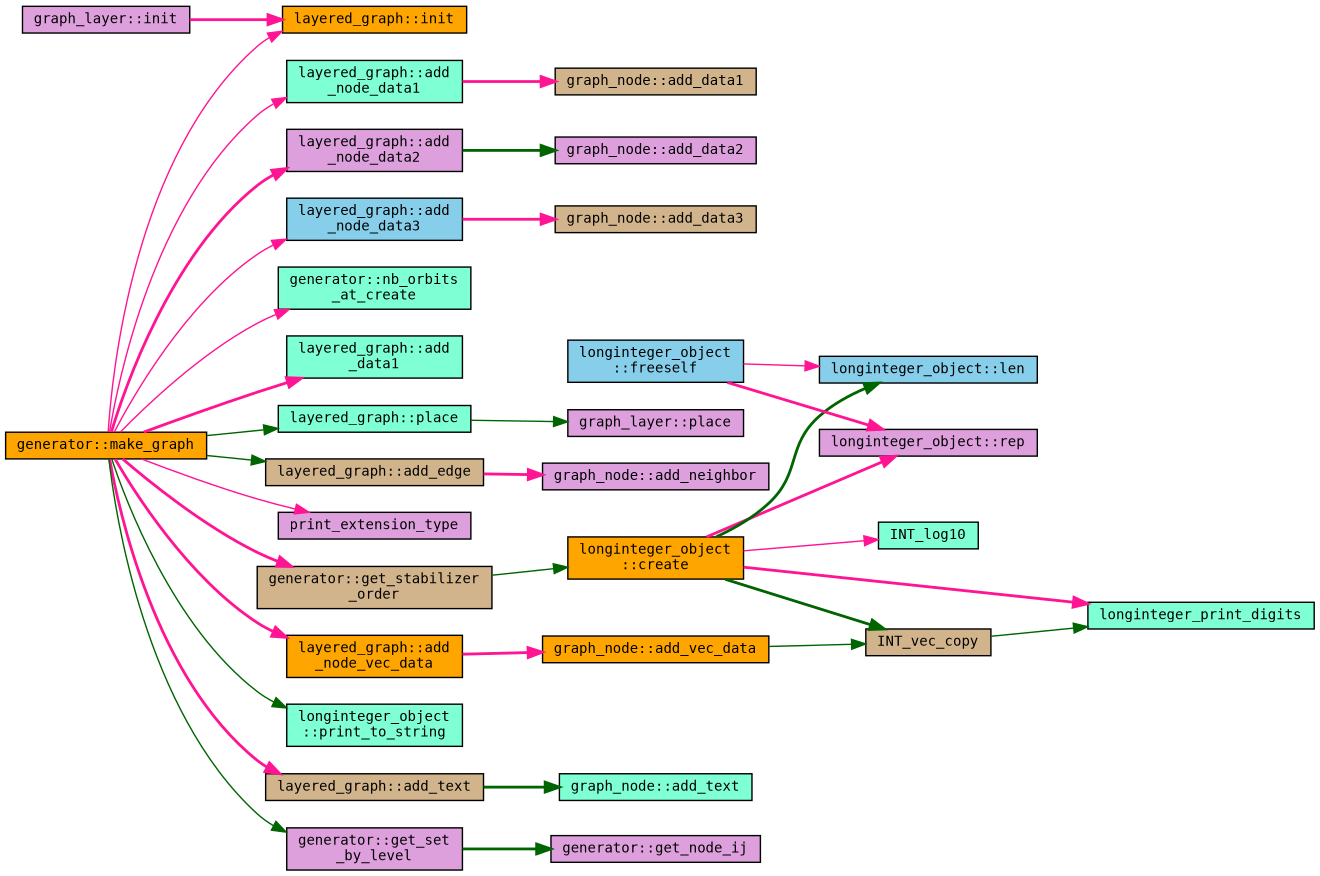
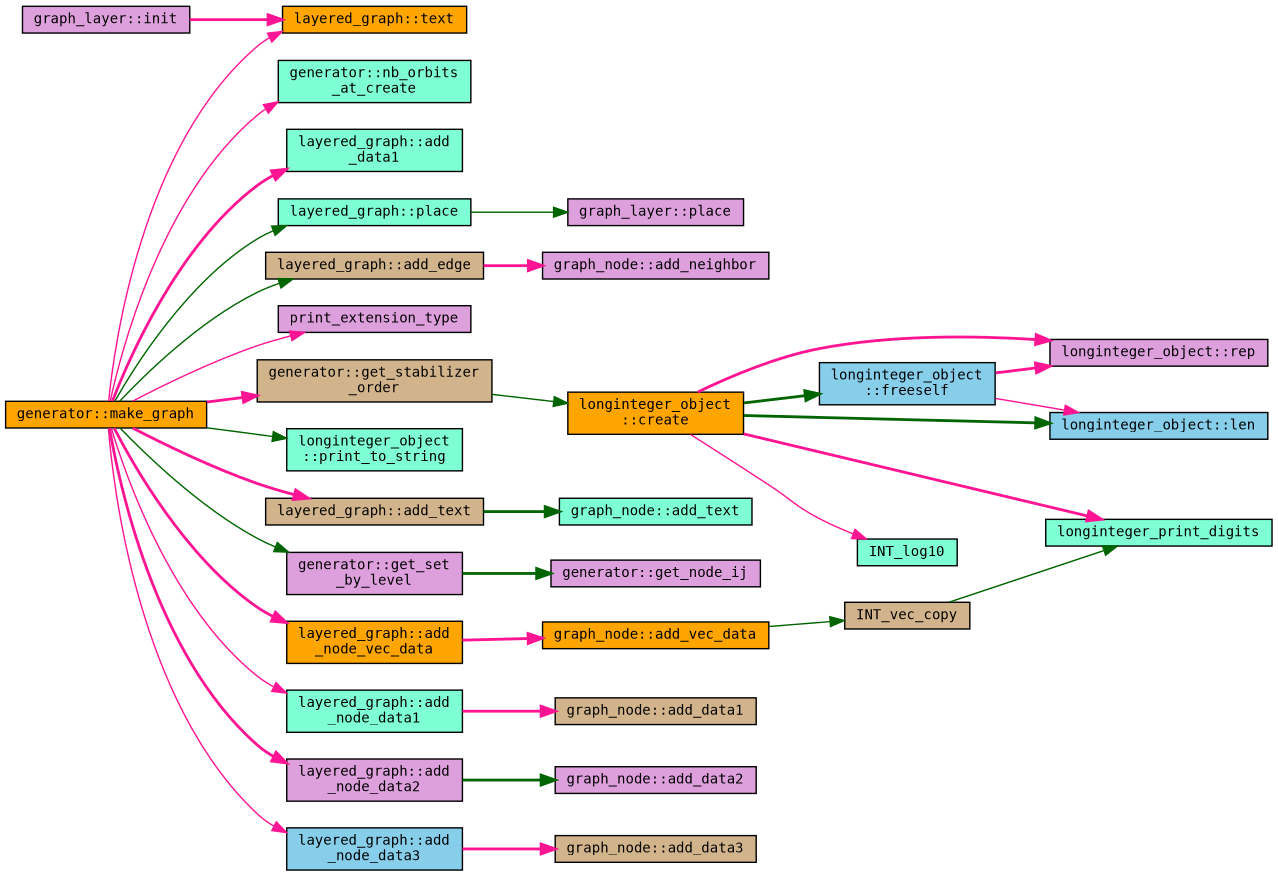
node "layered_graph::init": label "layered_graph::init" -> "layered_graph::text"
edge "longinteger_object ::create" -> "INT_vec_copy": now "longinteger_object ::create" -> "longinteger_object ::freeself"
